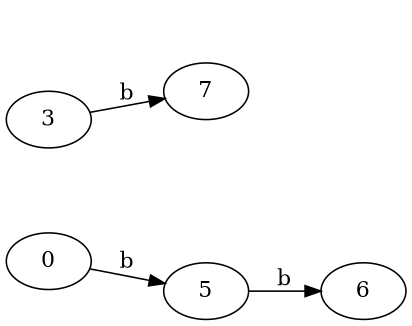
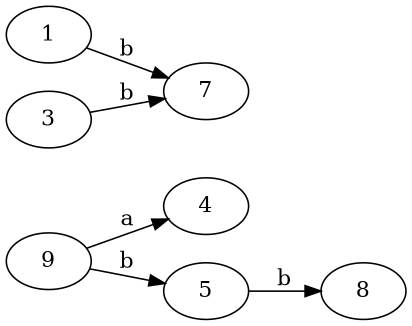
node "1": added
node "4": added
node "0": label "0" -> "9"
node "6": label "6" -> "8"
